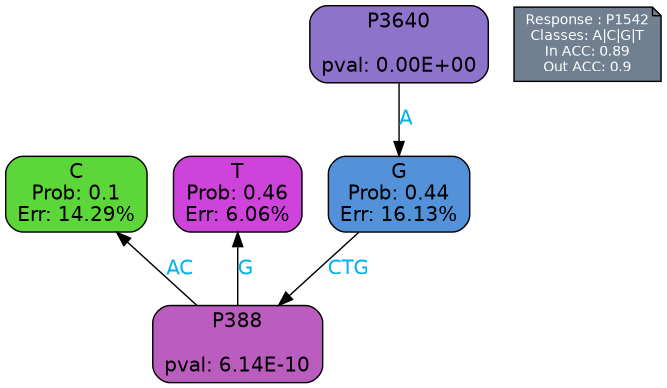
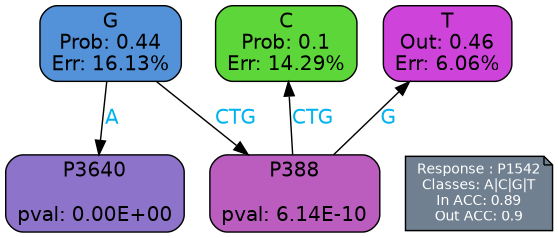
edge "P3640 pval: 0.00E+00" -> "G Prob: 0.44 Err: 16.13%": reversed
node "T Prob: 0.46 Err: 6.06%": label "T Prob: 0.46 Err: 6.06%" -> "T Out: 0.46 Err: 6.06%"
edge "P388 pval: 6.14E-10" -> "C Prob: 0.1 Err: 14.29%": label "AC" -> "CTG"
